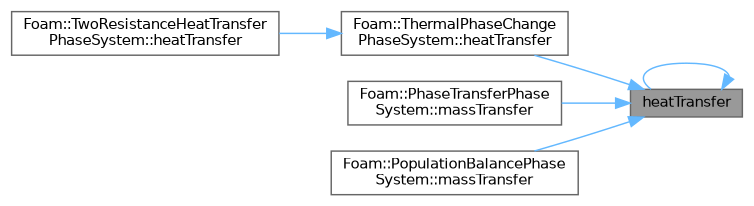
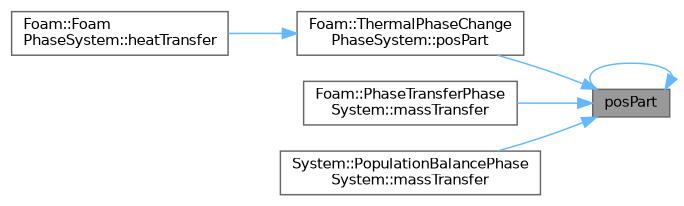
node "Foam::TwoResistanceHeatTransfer PhaseSystem::heatTransfer": label "Foam::TwoResistanceHeatTransfer PhaseSystem::heatTransfer" -> "Foam::Foam PhaseSystem::heatTransfer"
node "Foam::ThermalPhaseChange PhaseSystem::heatTransfer": label "Foam::ThermalPhaseChange PhaseSystem::heatTransfer" -> "Foam::ThermalPhaseChange PhaseSystem::posPart"
node "heatTransfer": label "heatTransfer" -> "posPart"
node "Foam::PopulationBalancePhase System::massTransfer": label "Foam::PopulationBalancePhase System::massTransfer" -> "System::PopulationBalancePhase System::massTransfer"
